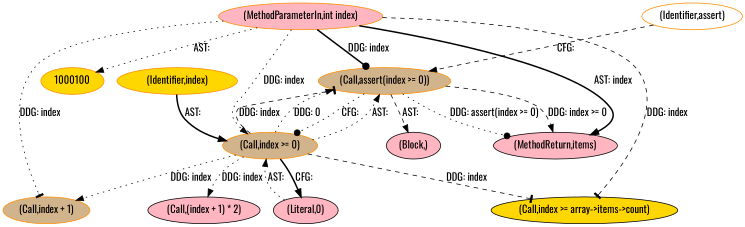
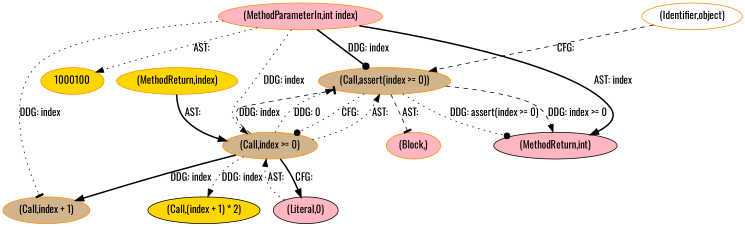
node "(Identifier,assert)": label "(Identifier,assert)" -> "(Identifier,object)"
node "(Identifier,index)": label "(Identifier,index)" -> "(MethodReturn,index)"
edge "(Call,assert(index >= 0))" -> "(Block,)": arrowhead normal -> tee
node "(Block,)": color black -> darkorange
node "(MethodReturn,items)": label "(MethodReturn,items)" -> "(MethodReturn,int)"
edge "(Call,index >= 0)" -> "(Call,index + 1)": style dotted -> bold
node "(Call,(index + 1) * 2)": fillcolor lightpink -> gold
node "(Call,index >= array->items->count)": removed
